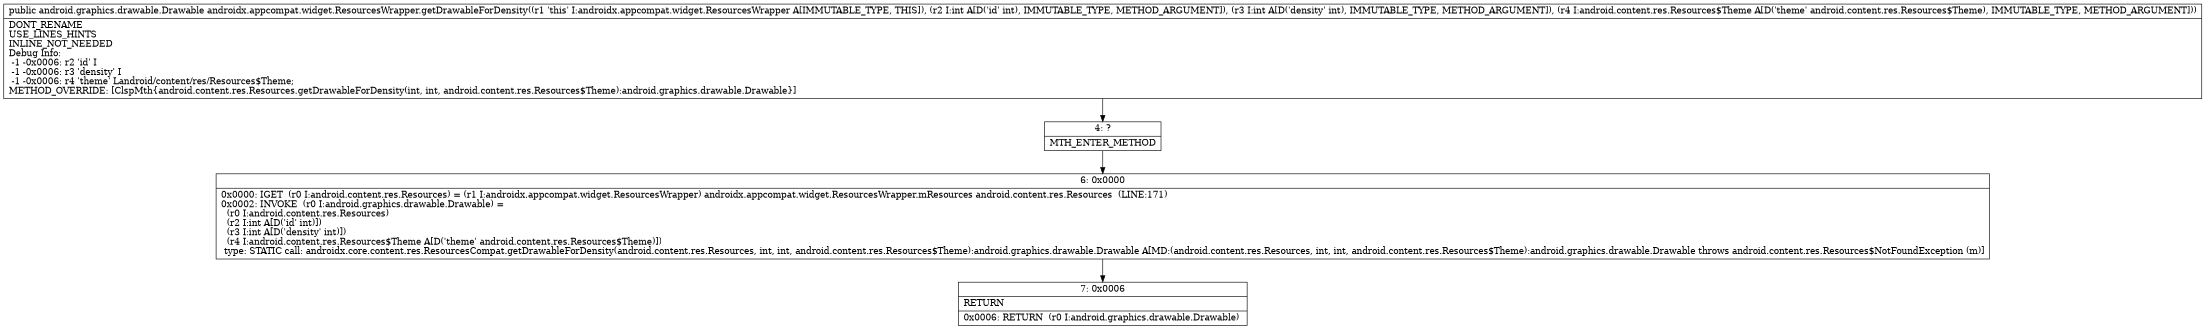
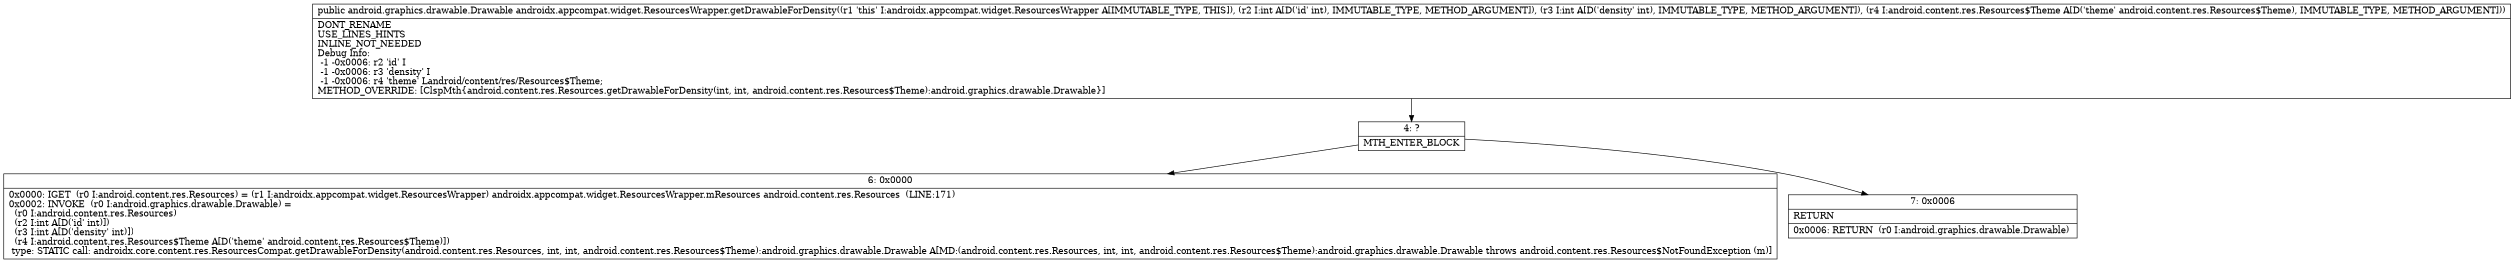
node "4: ?": text "MTH_ENTER_METHOD" -> "MTH_ENTER_BLOCK"
edge "6: 0x0000" -> "7: 0x0006": now "4: ?" -> "7: 0x0006"
